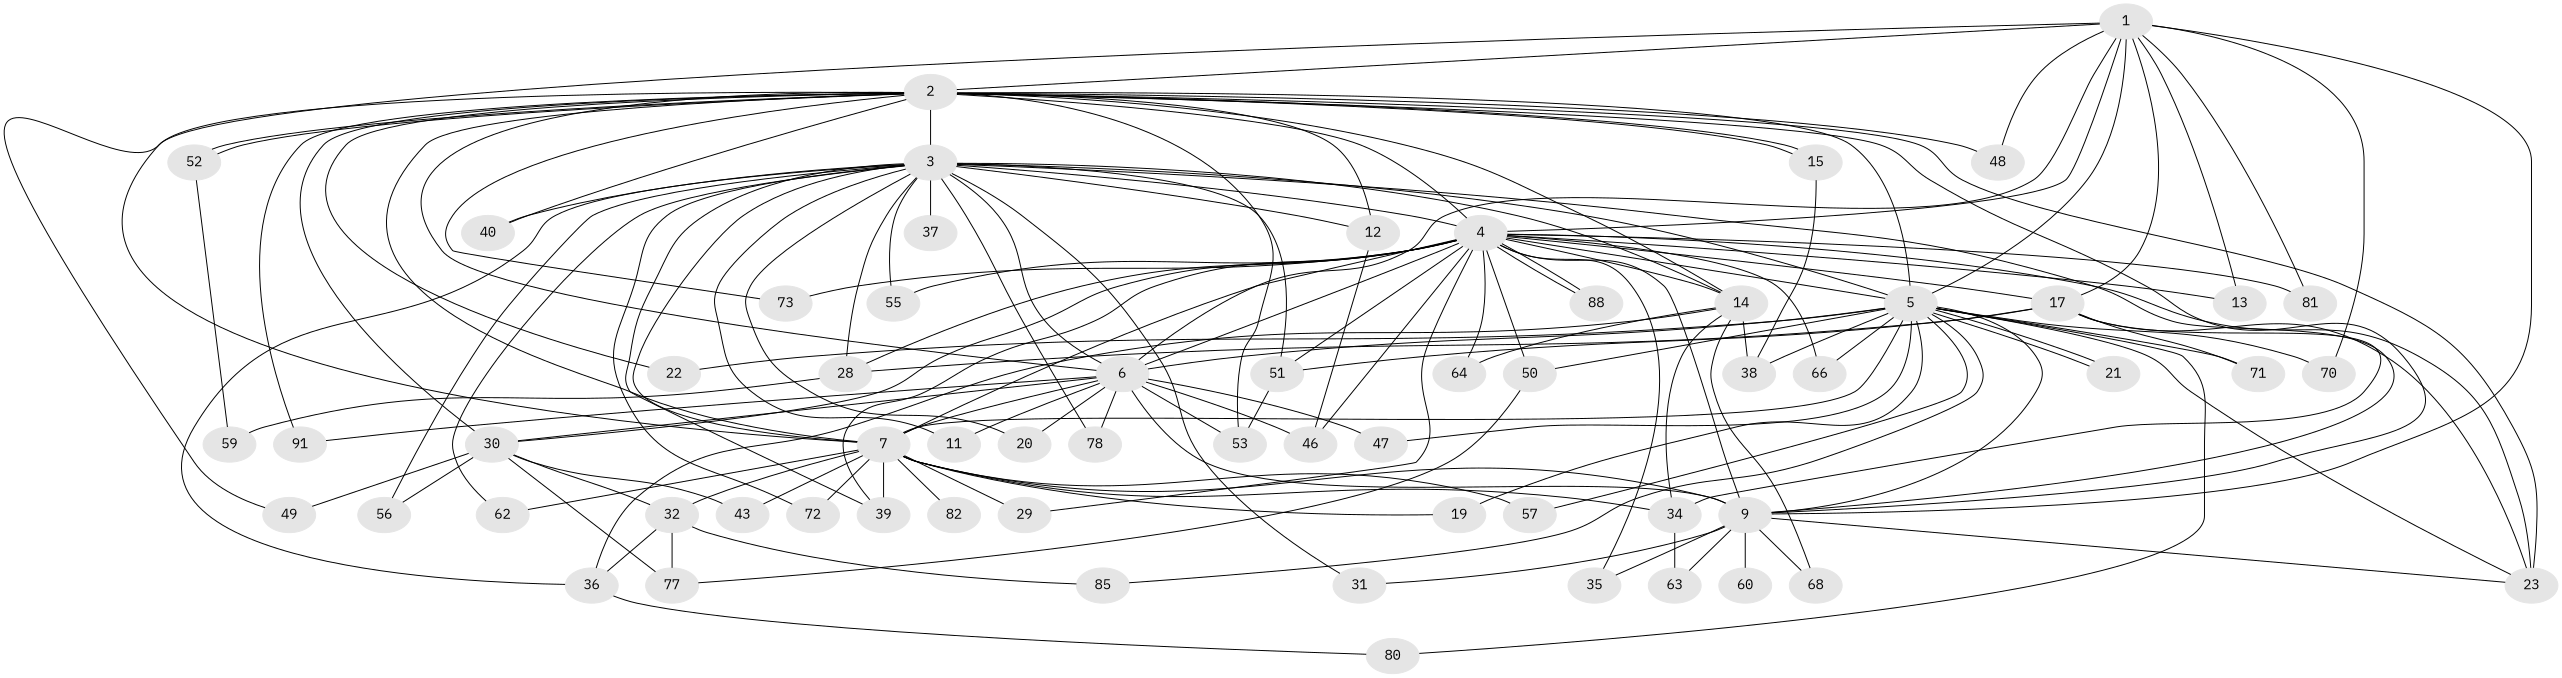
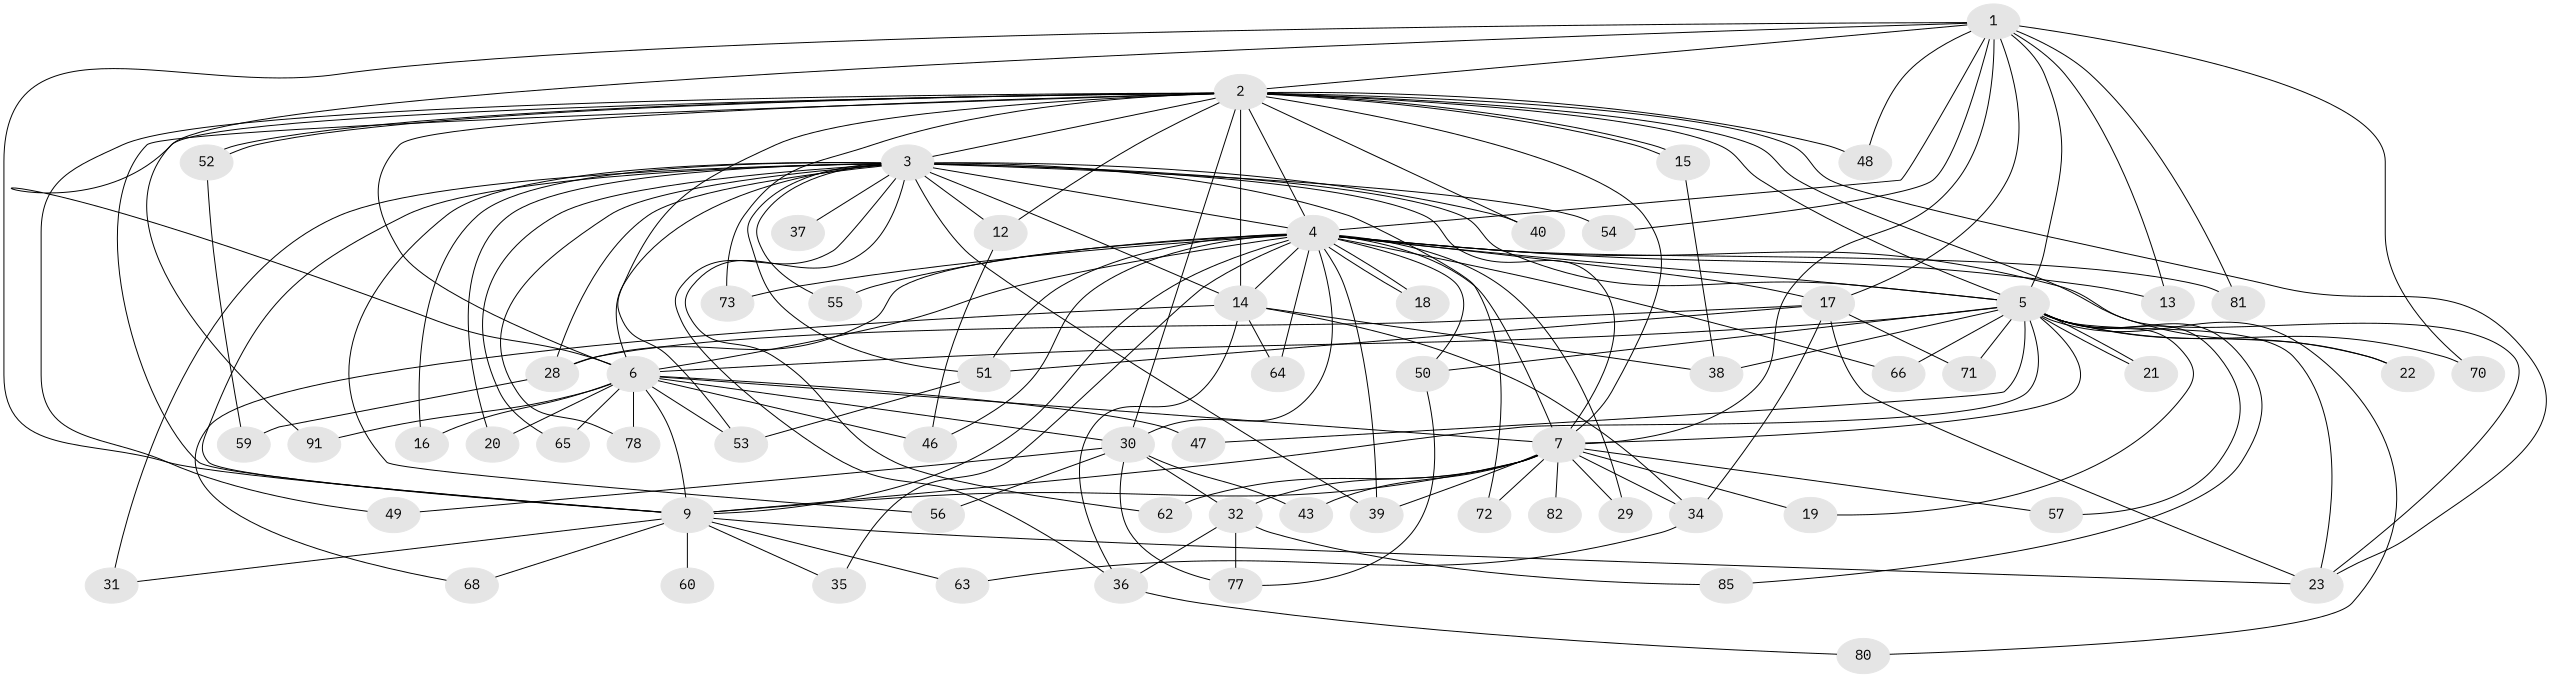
node "54": added
node "88": label "88" -> "18"
node "65": added
node "11": label "11" -> "16"
